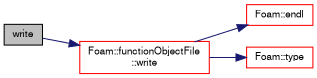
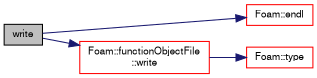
edge "Foam::functionObjectFile ::write" -> "Foam::endl": now "write" -> "Foam::endl"
